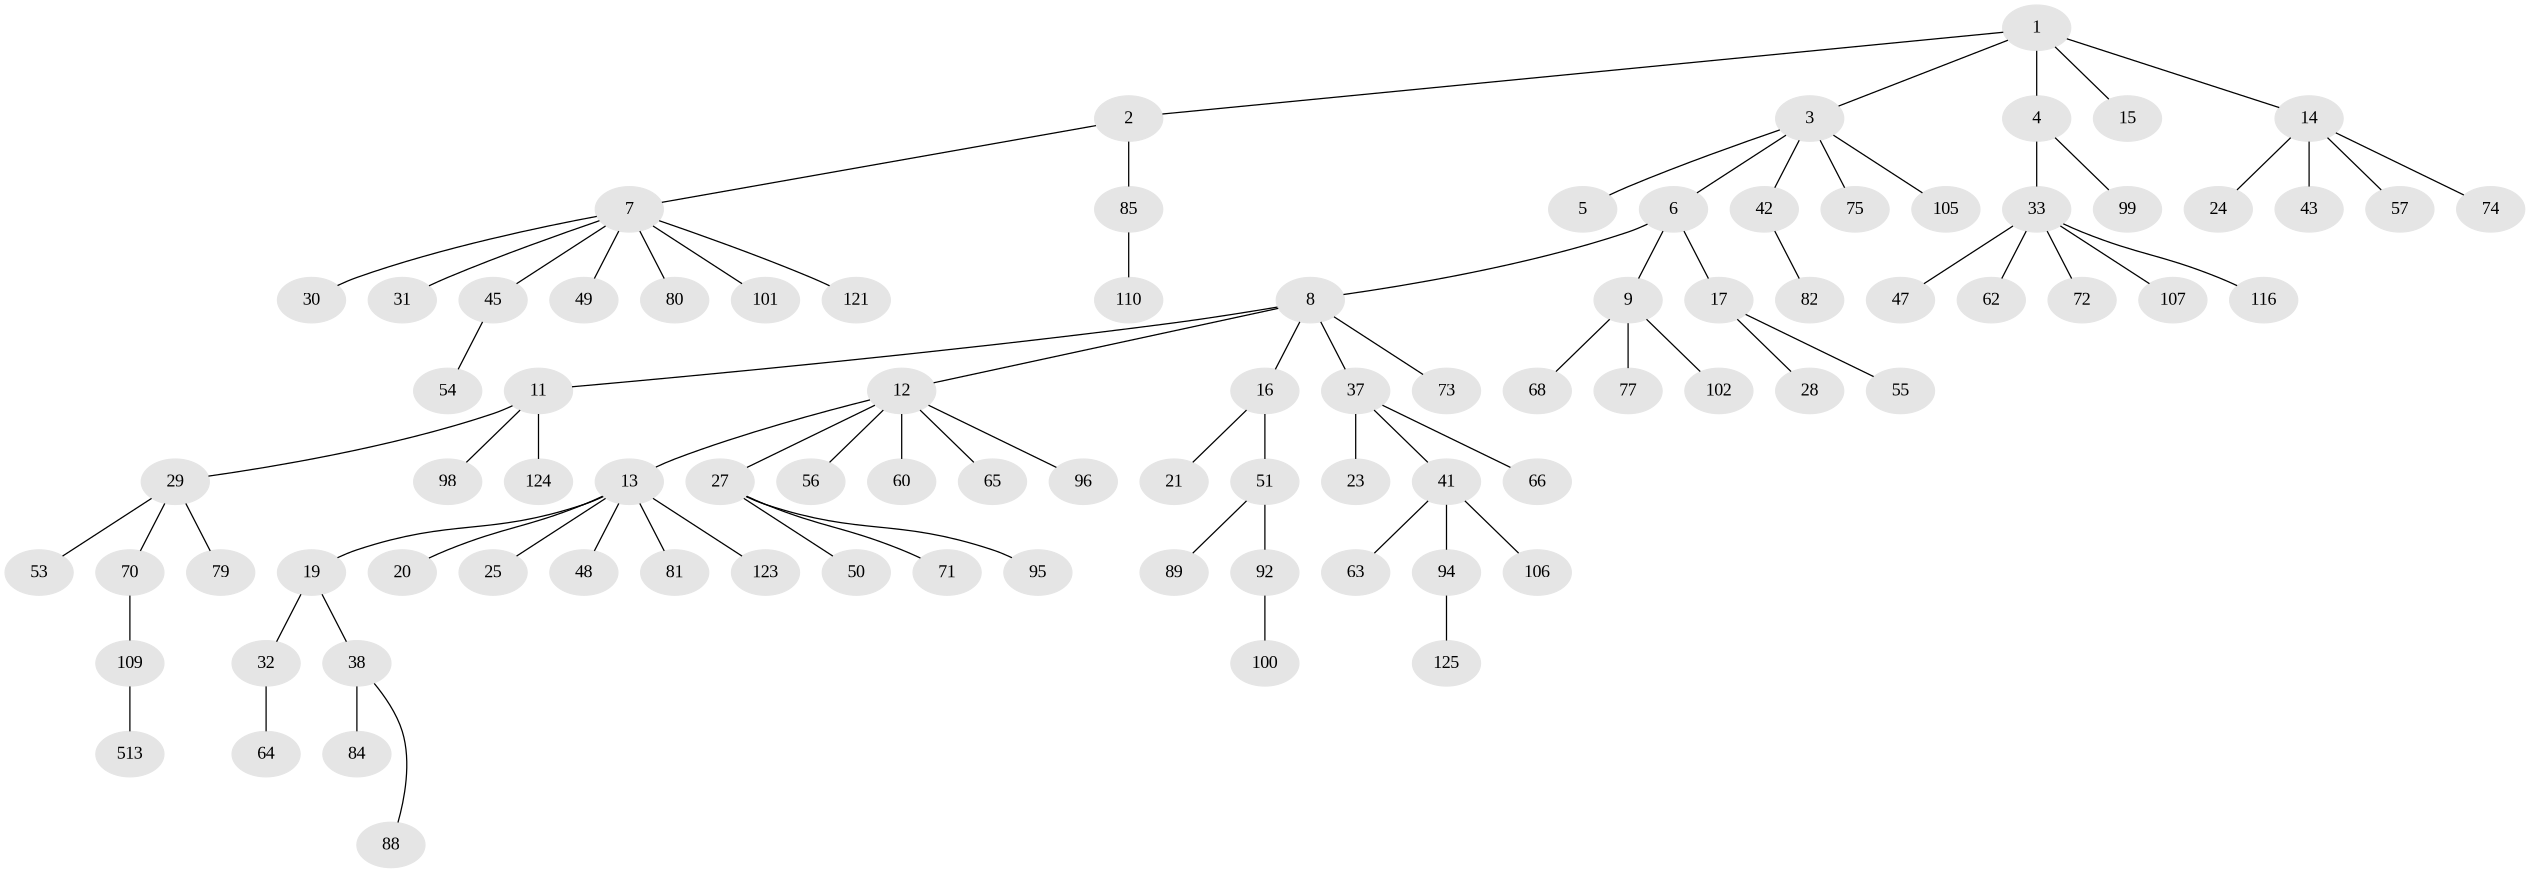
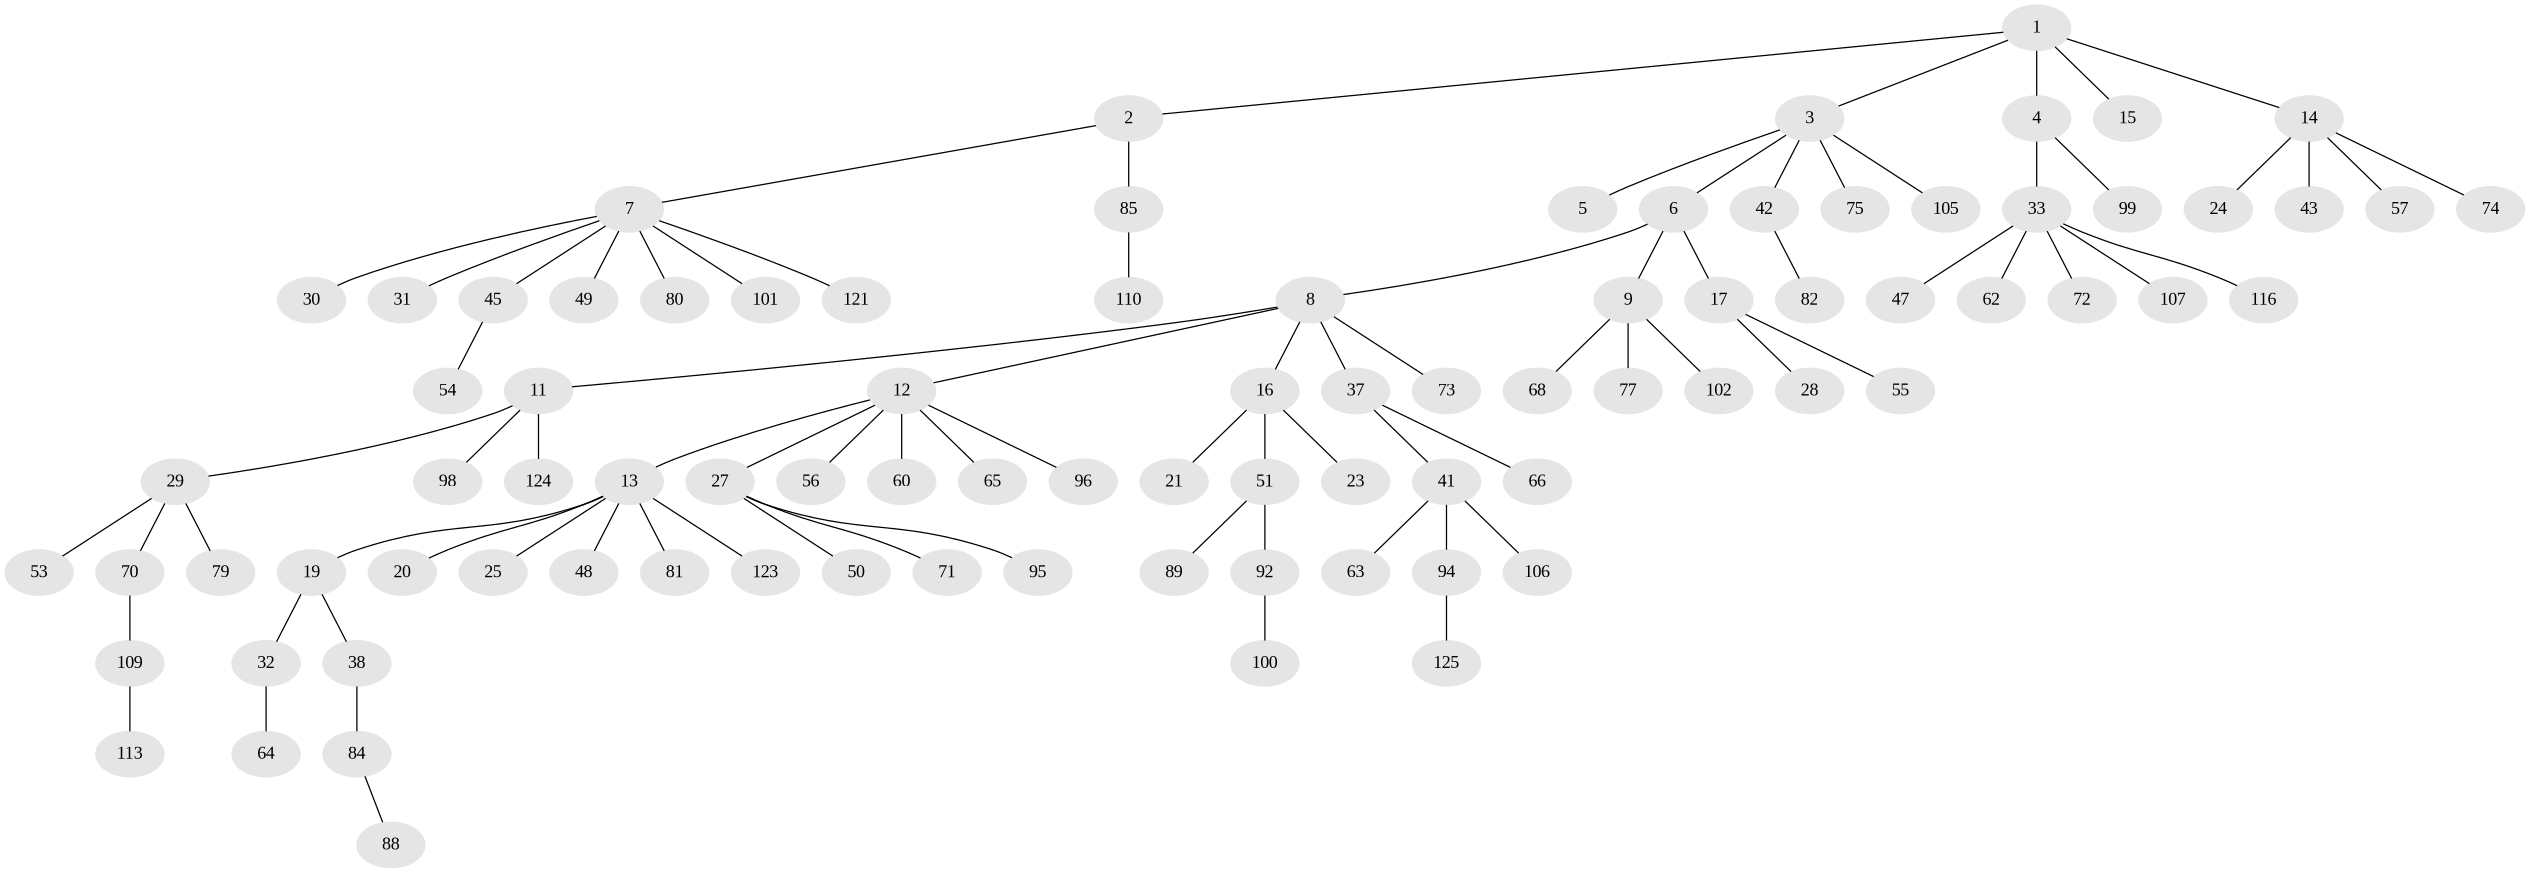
edge "37" -- "23": now "16" -- "23"
edge "38" -- "88": now "84" -- "88"
node "513": label "513" -> "113"
